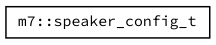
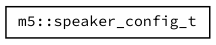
node "m7::speaker_config_t": label "m7::speaker_config_t" -> "m5::speaker_config_t"
